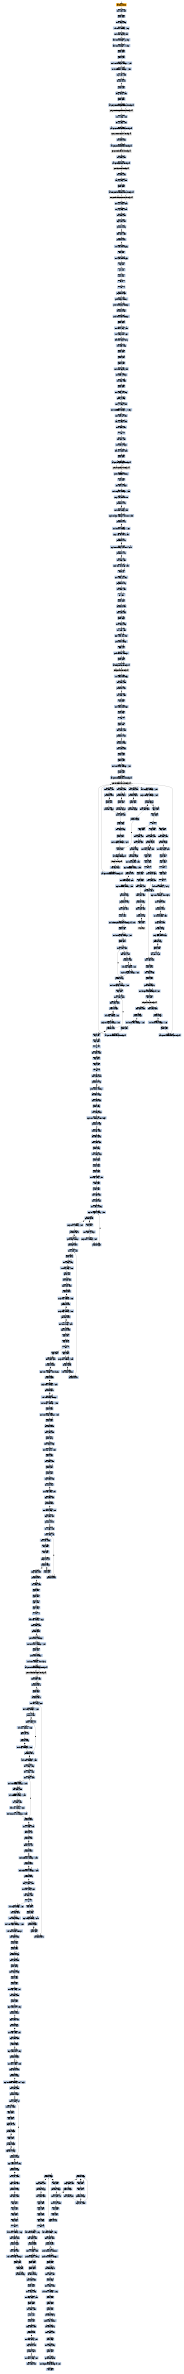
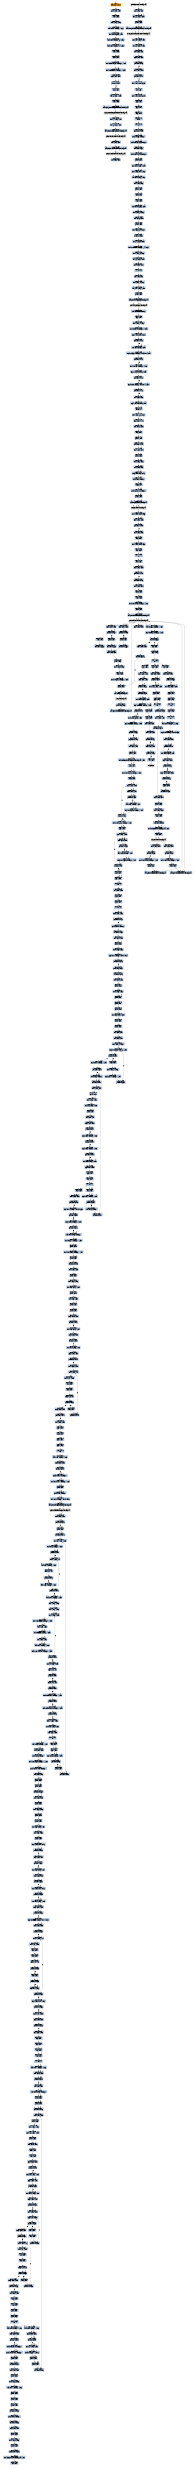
node "0x0041b0d1 call GetTickCount@kernel32.dll": removed
node "0x00419695 jne 0x004196a2": removed
node "0x0041b81e jne 0x0041b824": added
